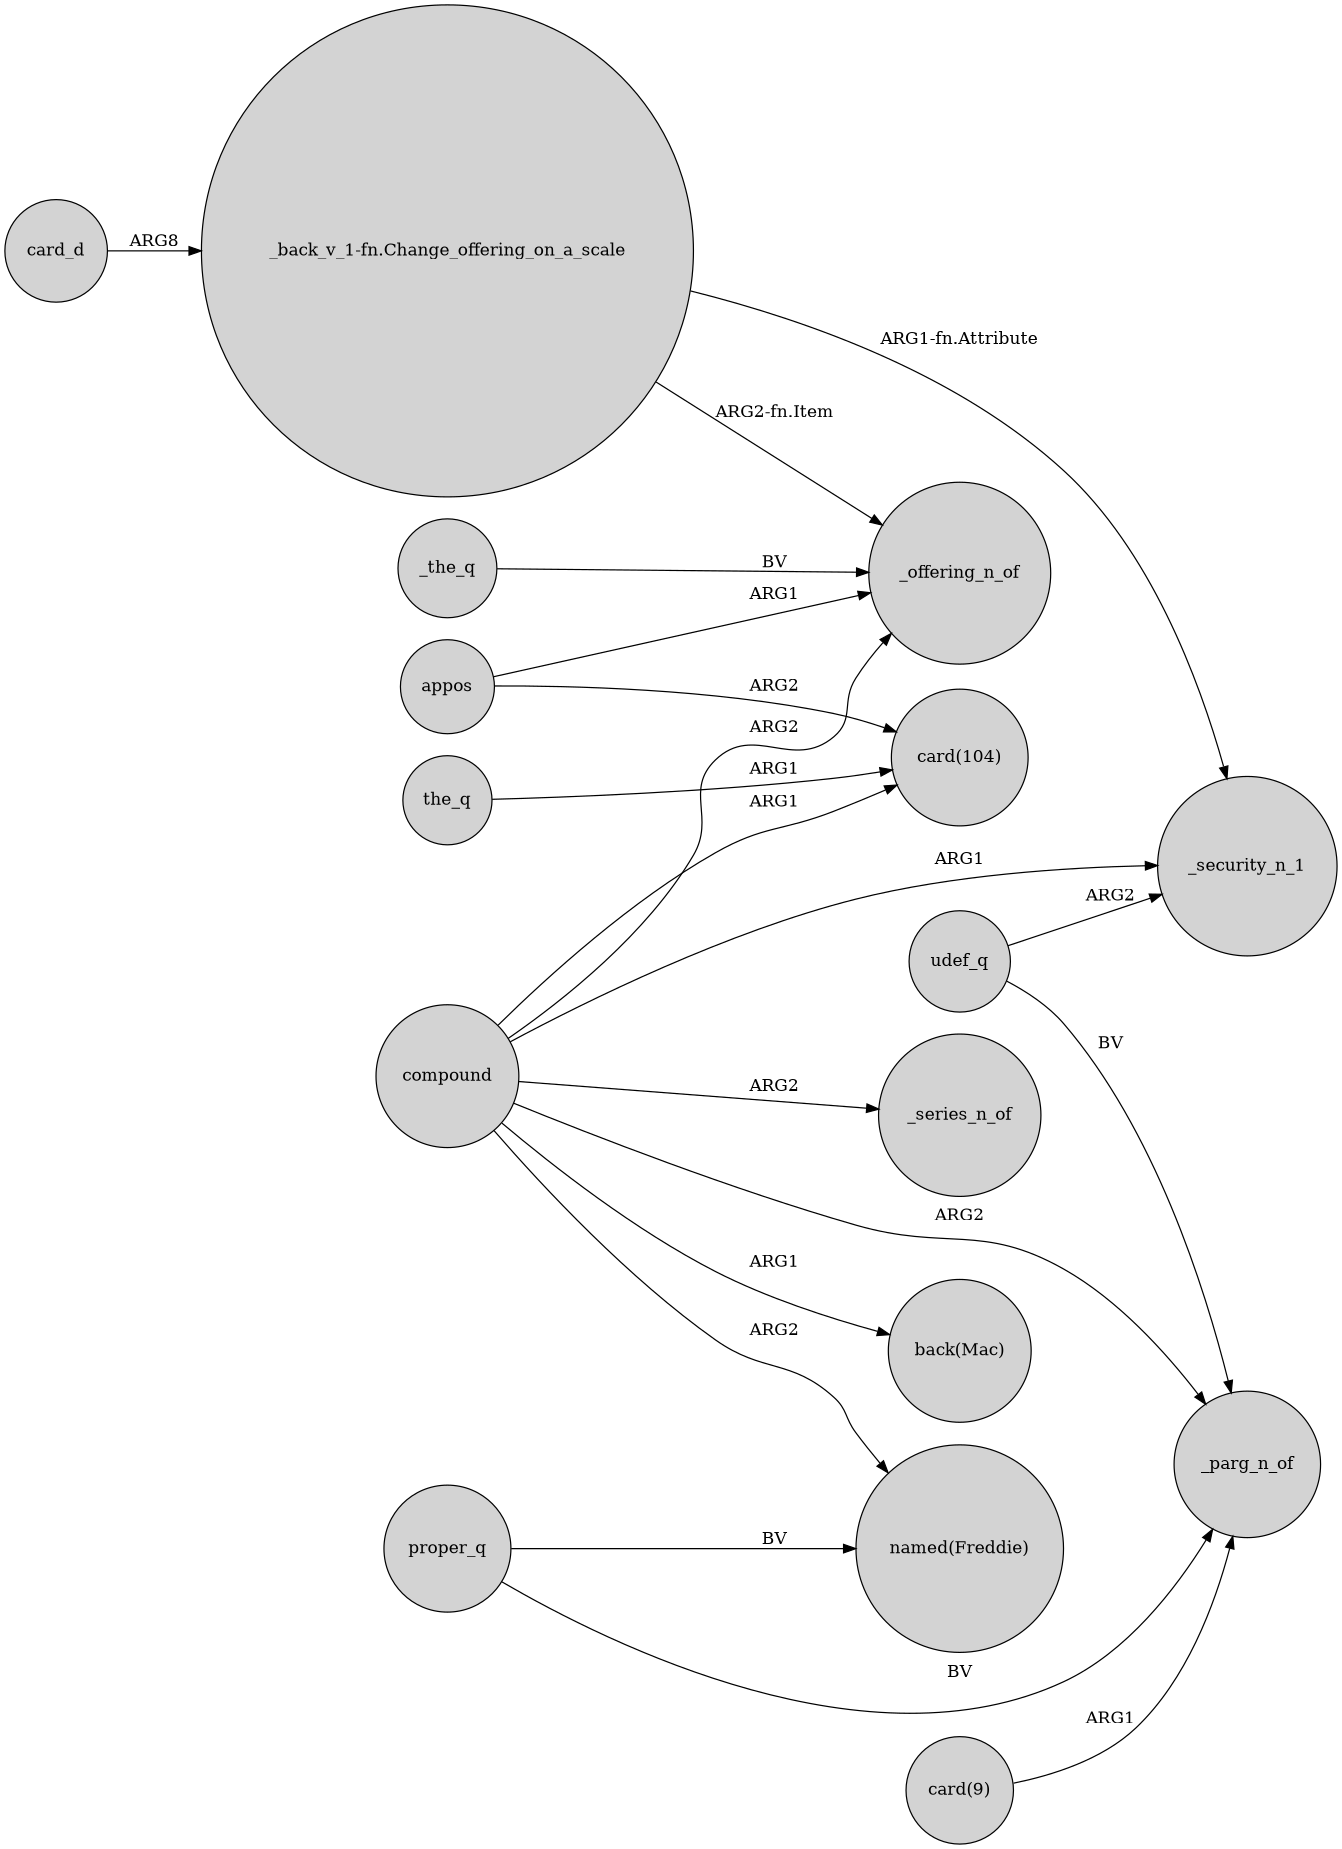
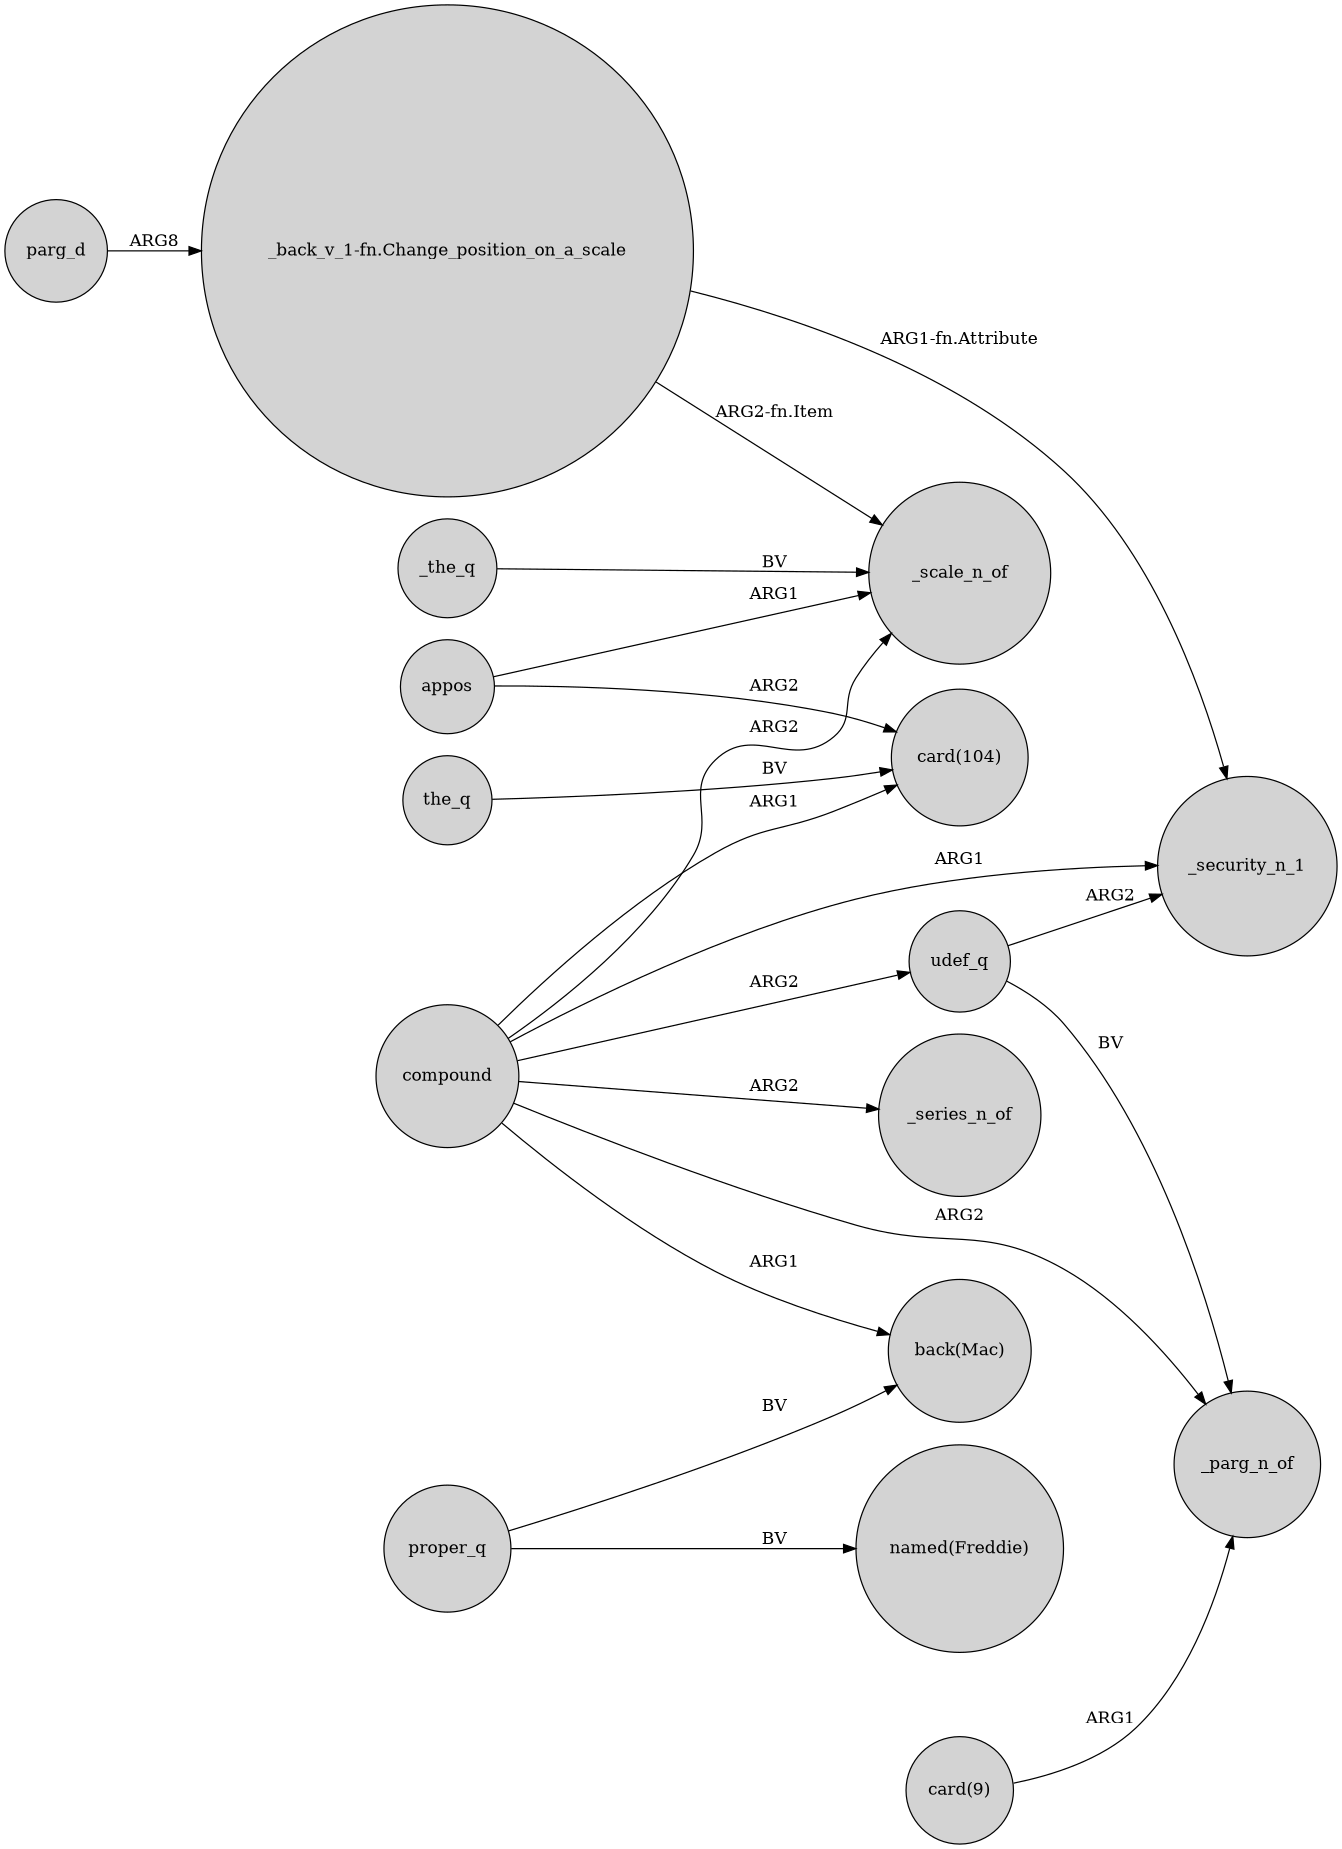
node "card_d": label "card_d" -> "parg_d"
node "_back_v_1-fn.Change_offering_on_a_scale": label "_back_v_1-fn.Change_offering_on_a_scale" -> "_back_v_1-fn.Change_position_on_a_scale"
node "_offering_n_of": label "_offering_n_of" -> "_scale_n_of"
edge "the_q" -> "card(104)": label "ARG1" -> "BV"
edge "compound" -> "named(Freddie)": now "compound" -> "udef_q"
edge "proper_q" -> "_parg_n_of": now "proper_q" -> "back(Mac)"
